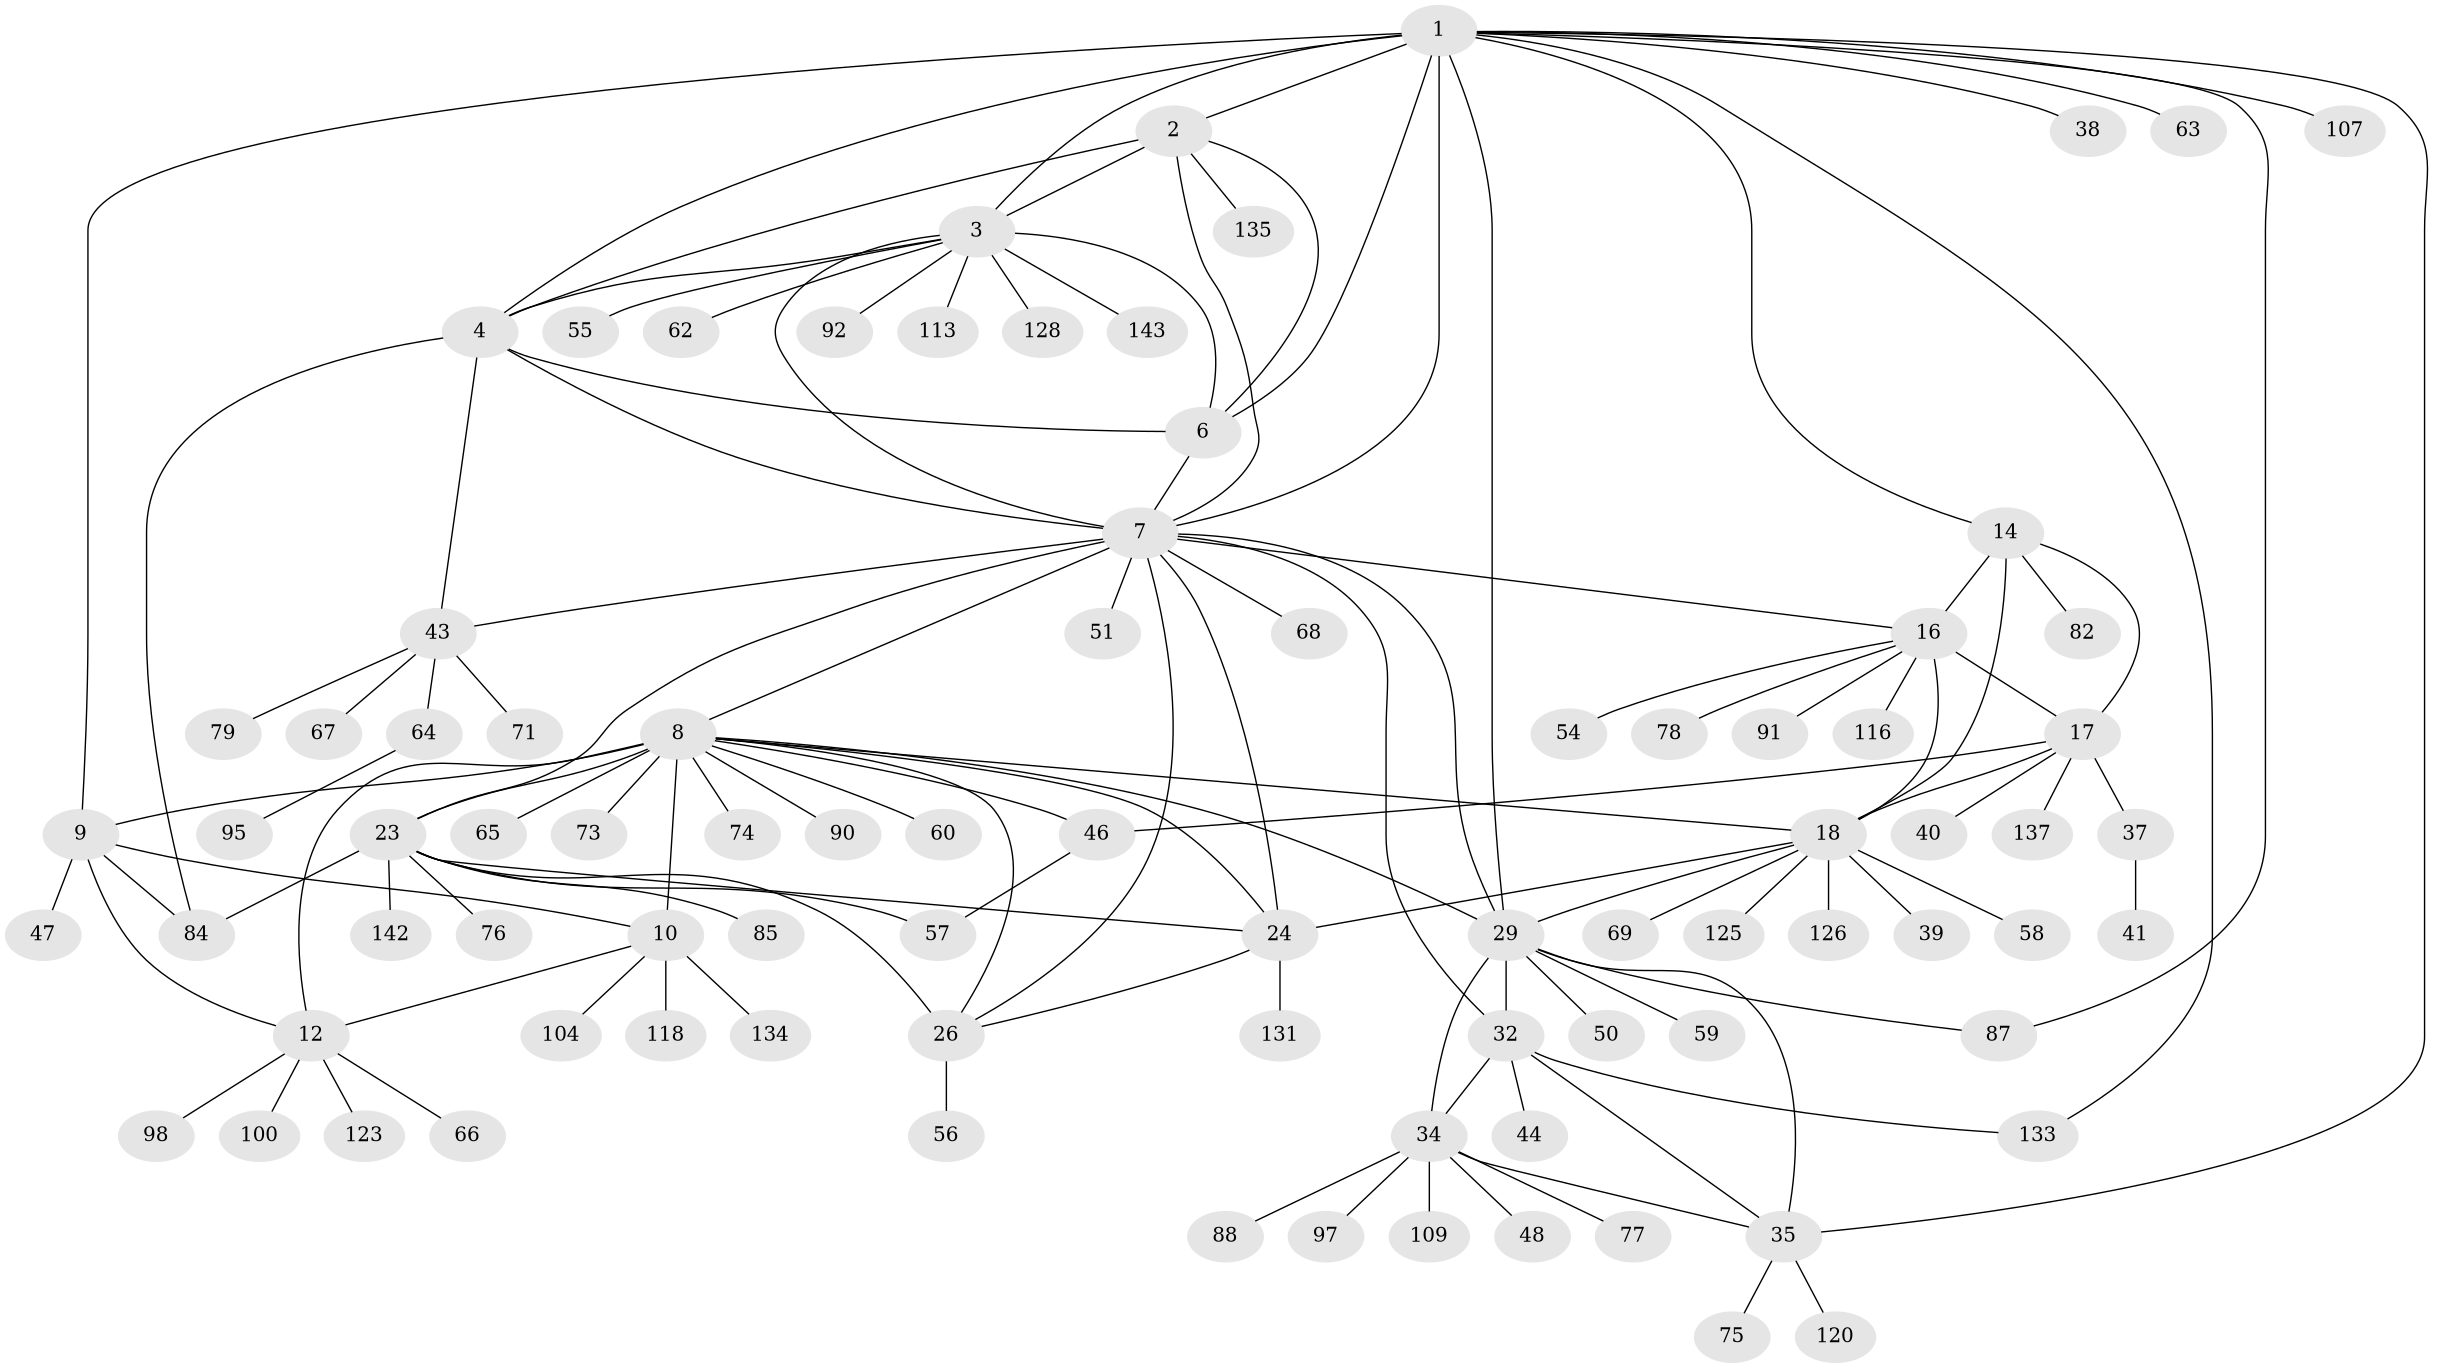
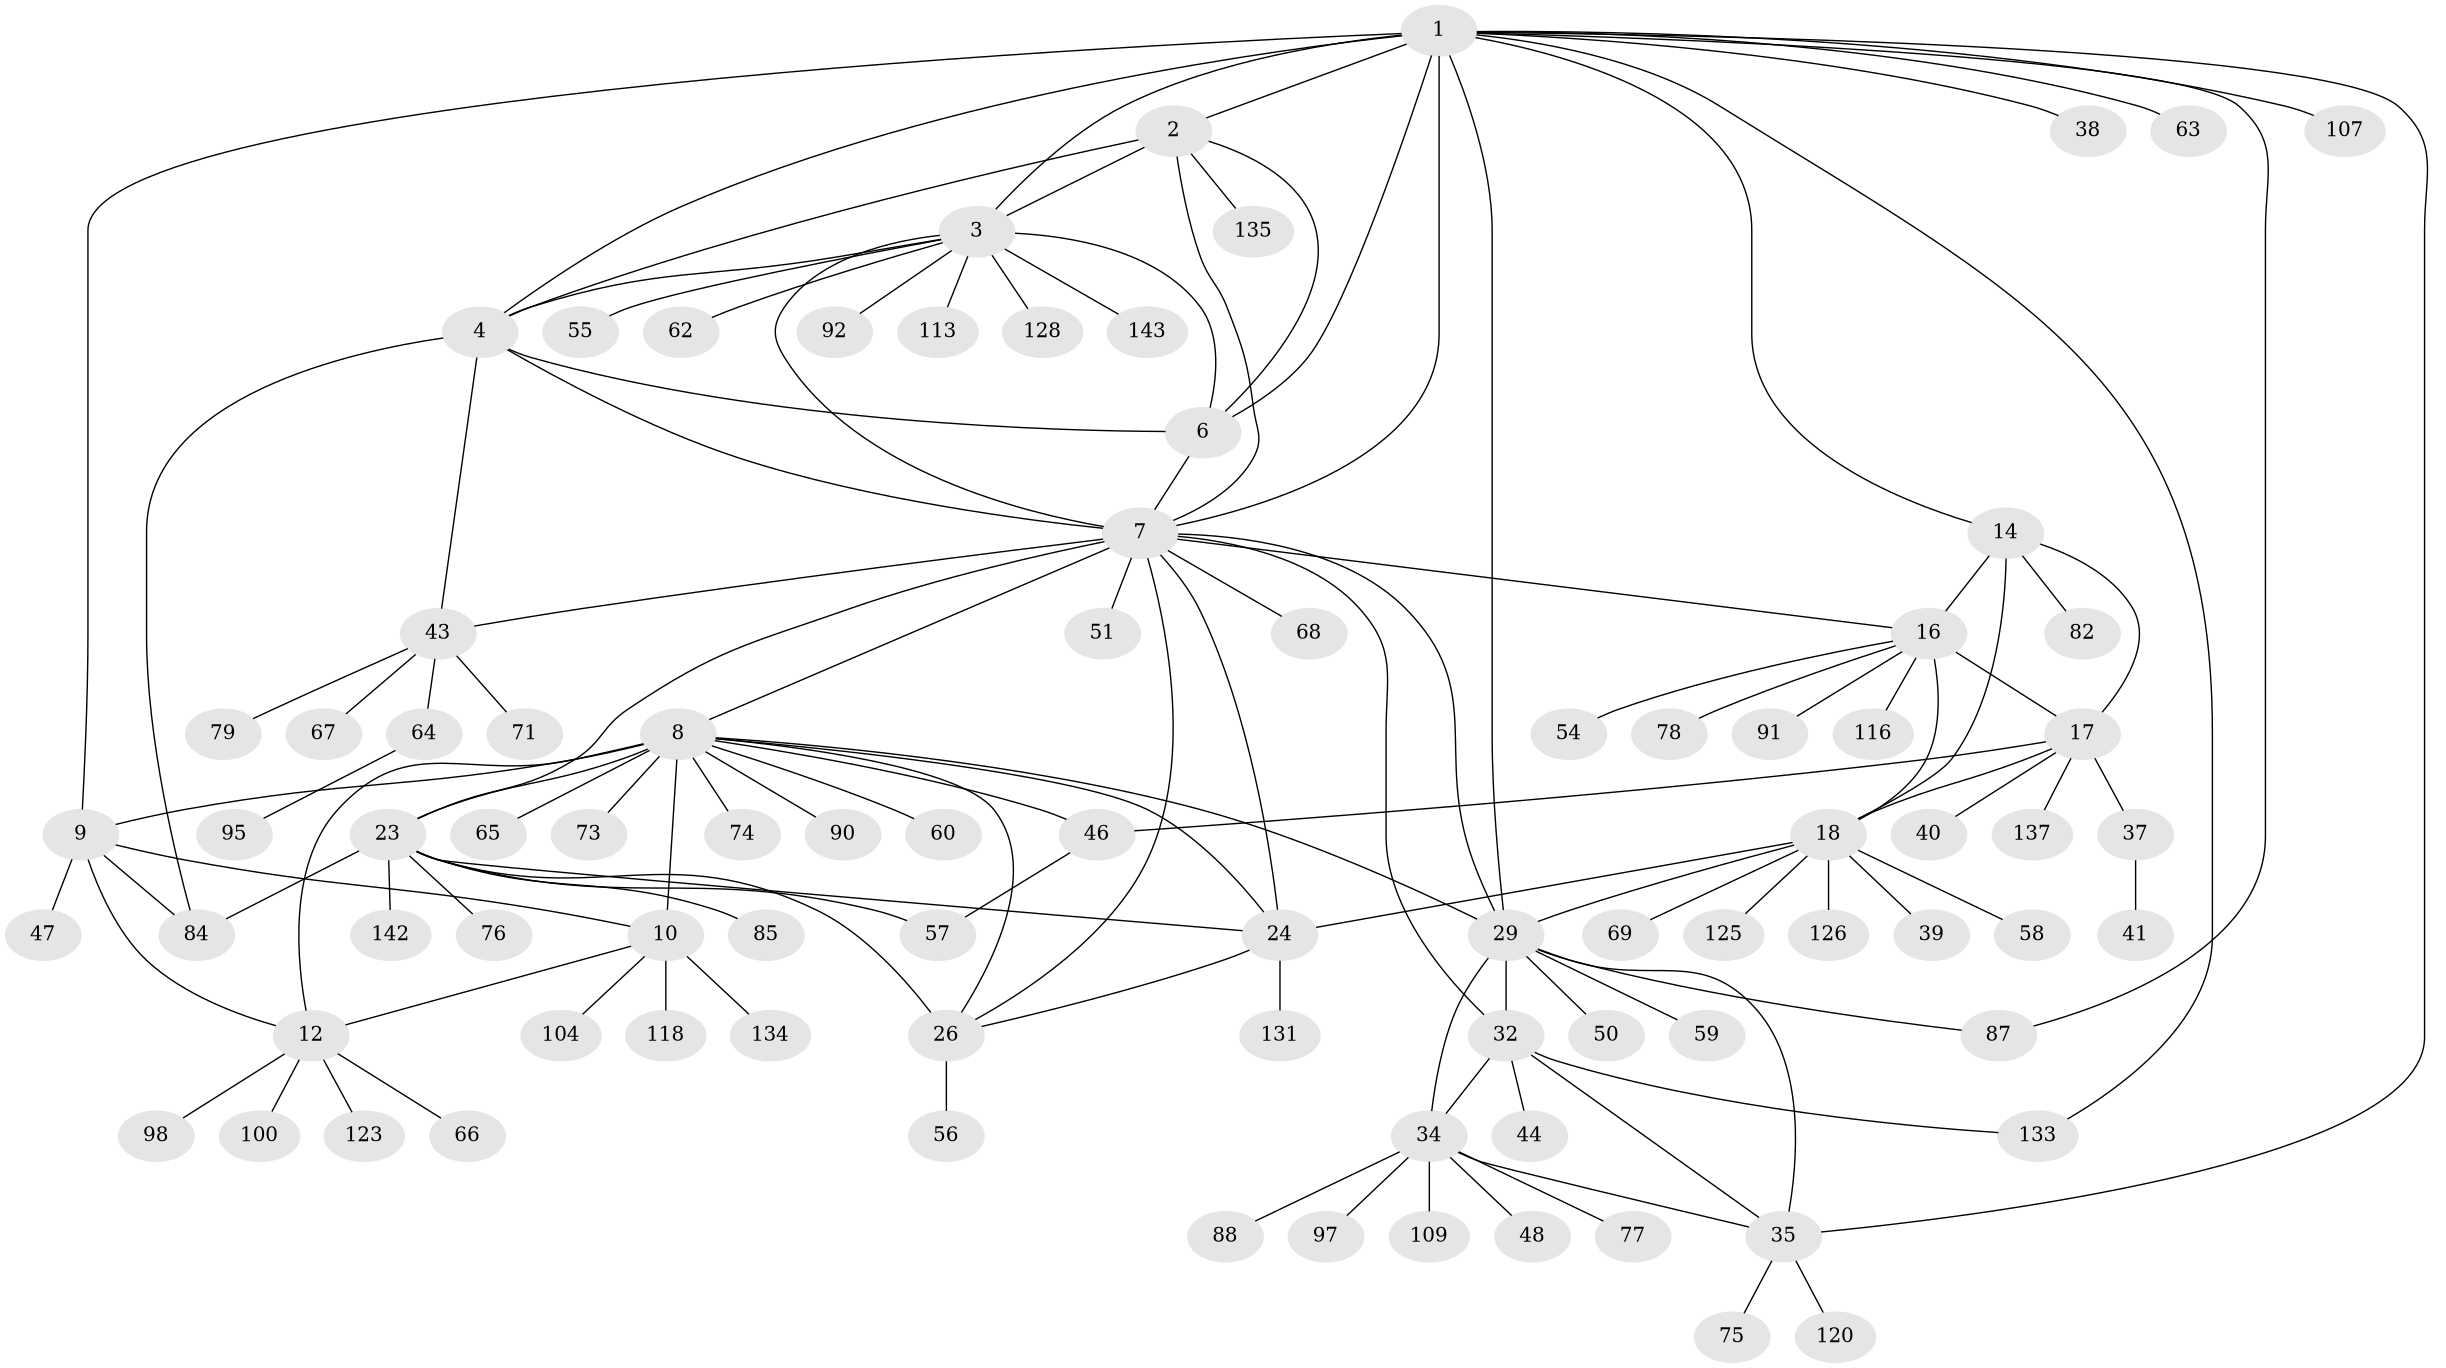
edge "8" -- "18": removed
